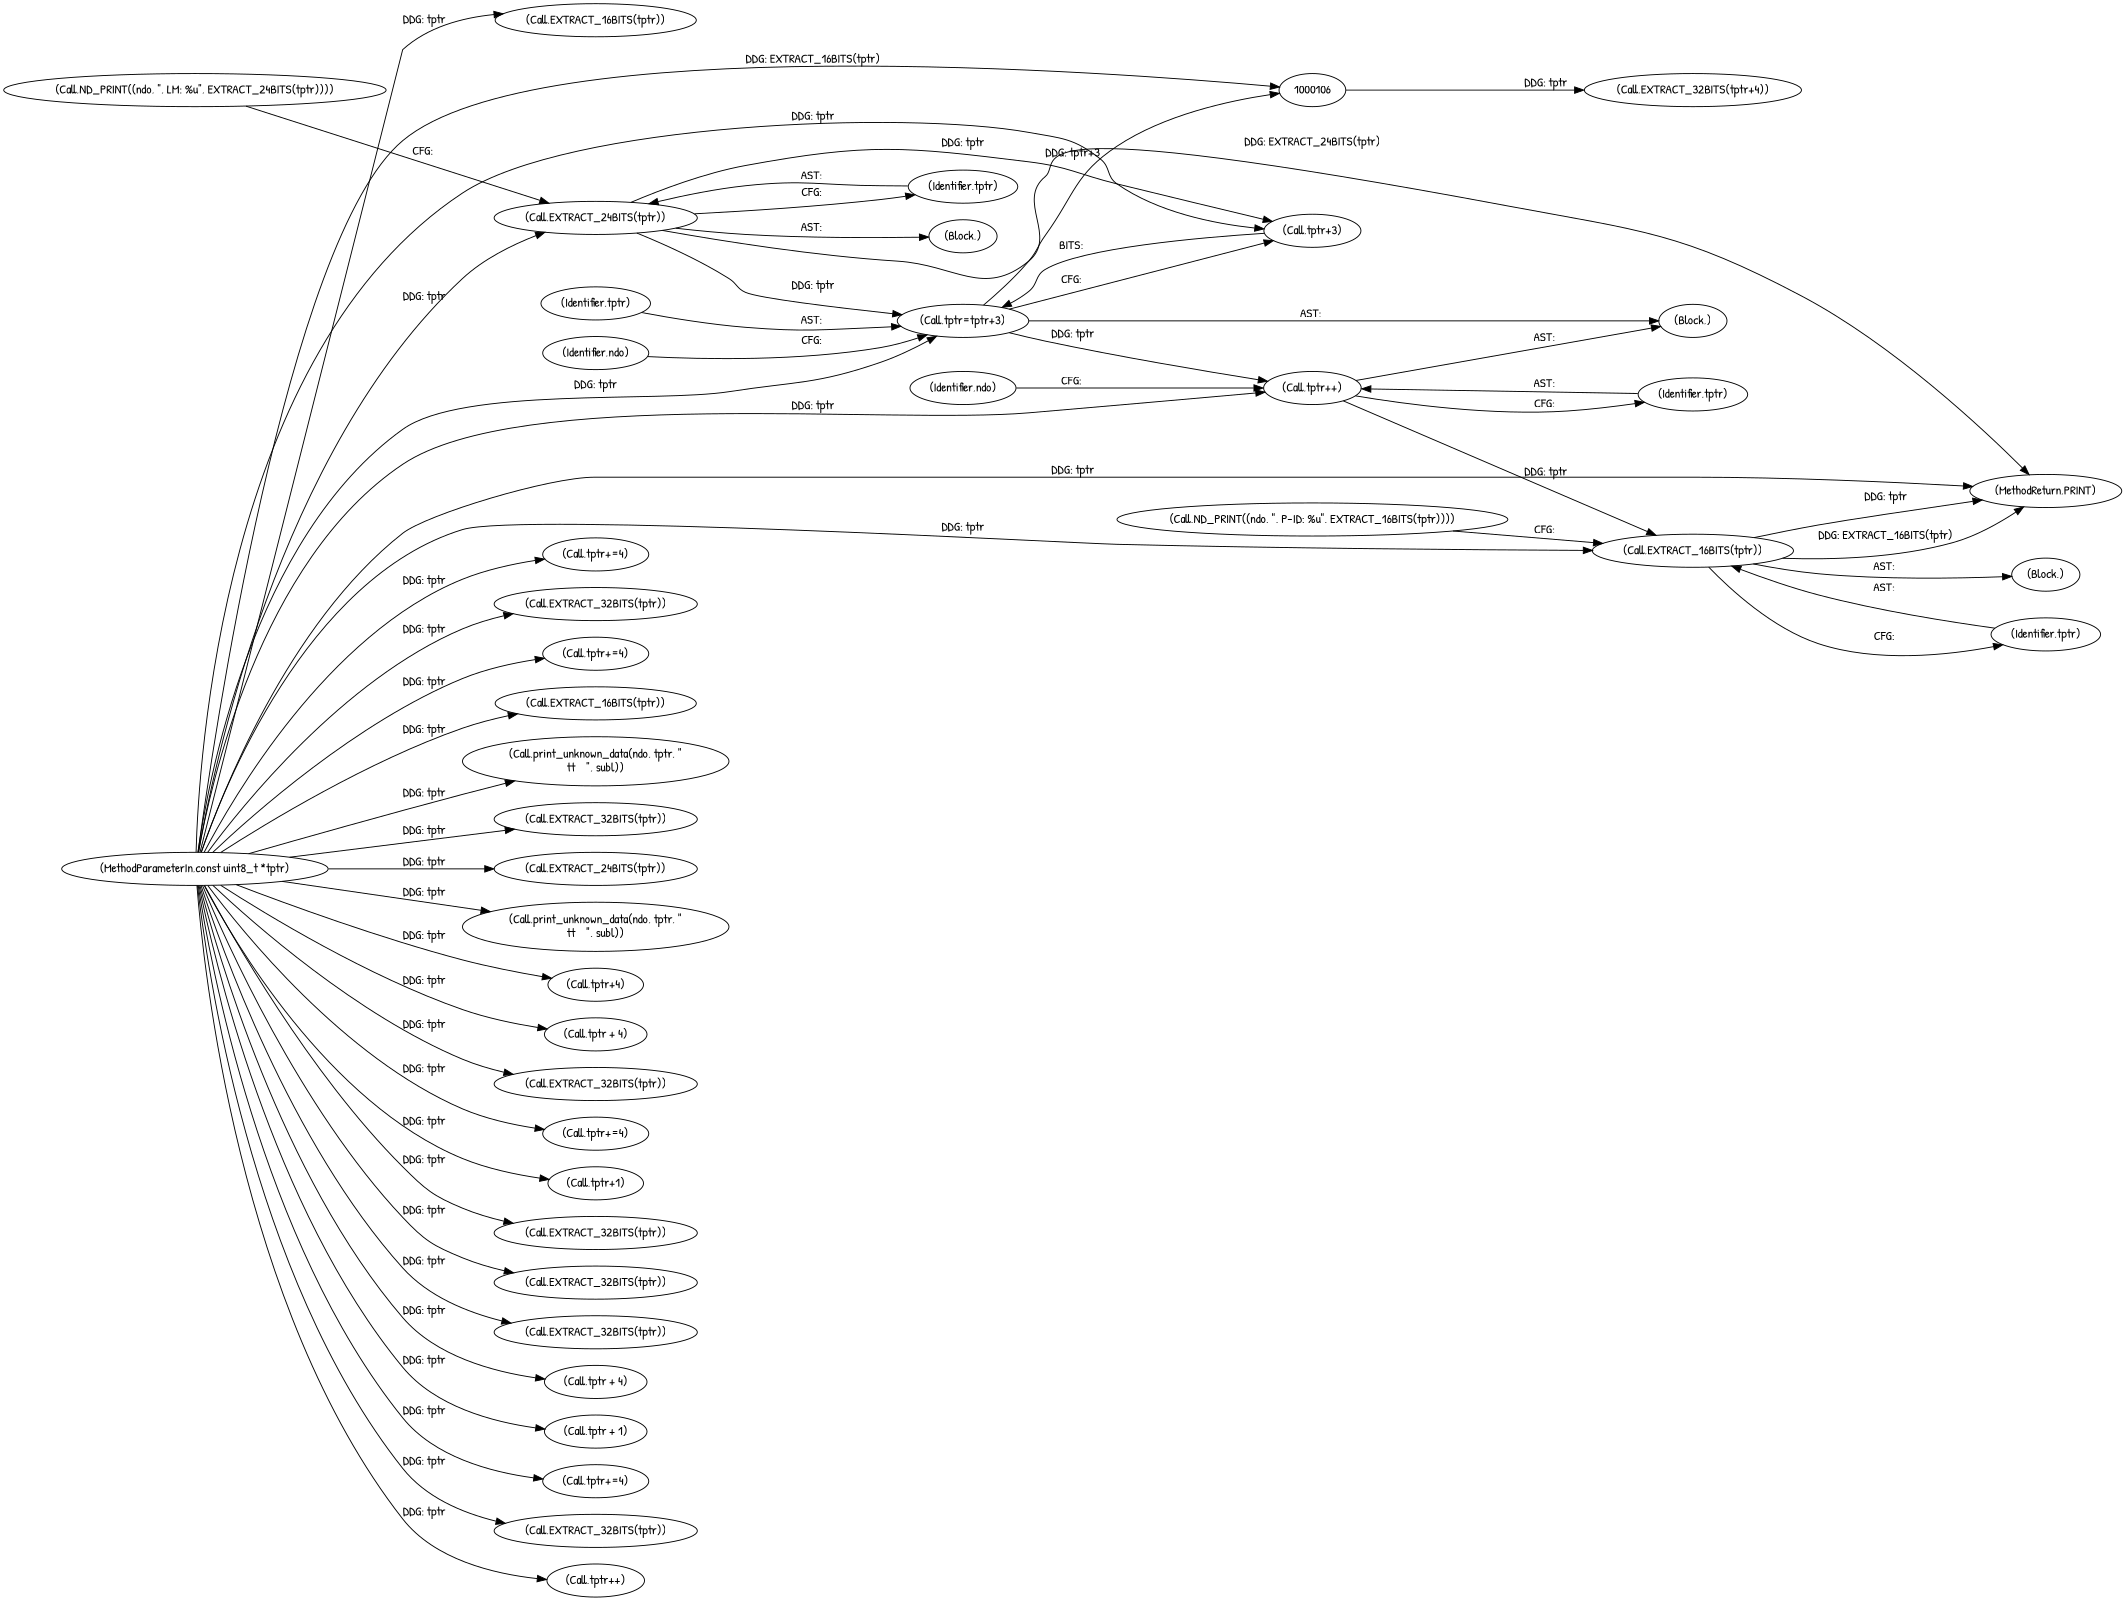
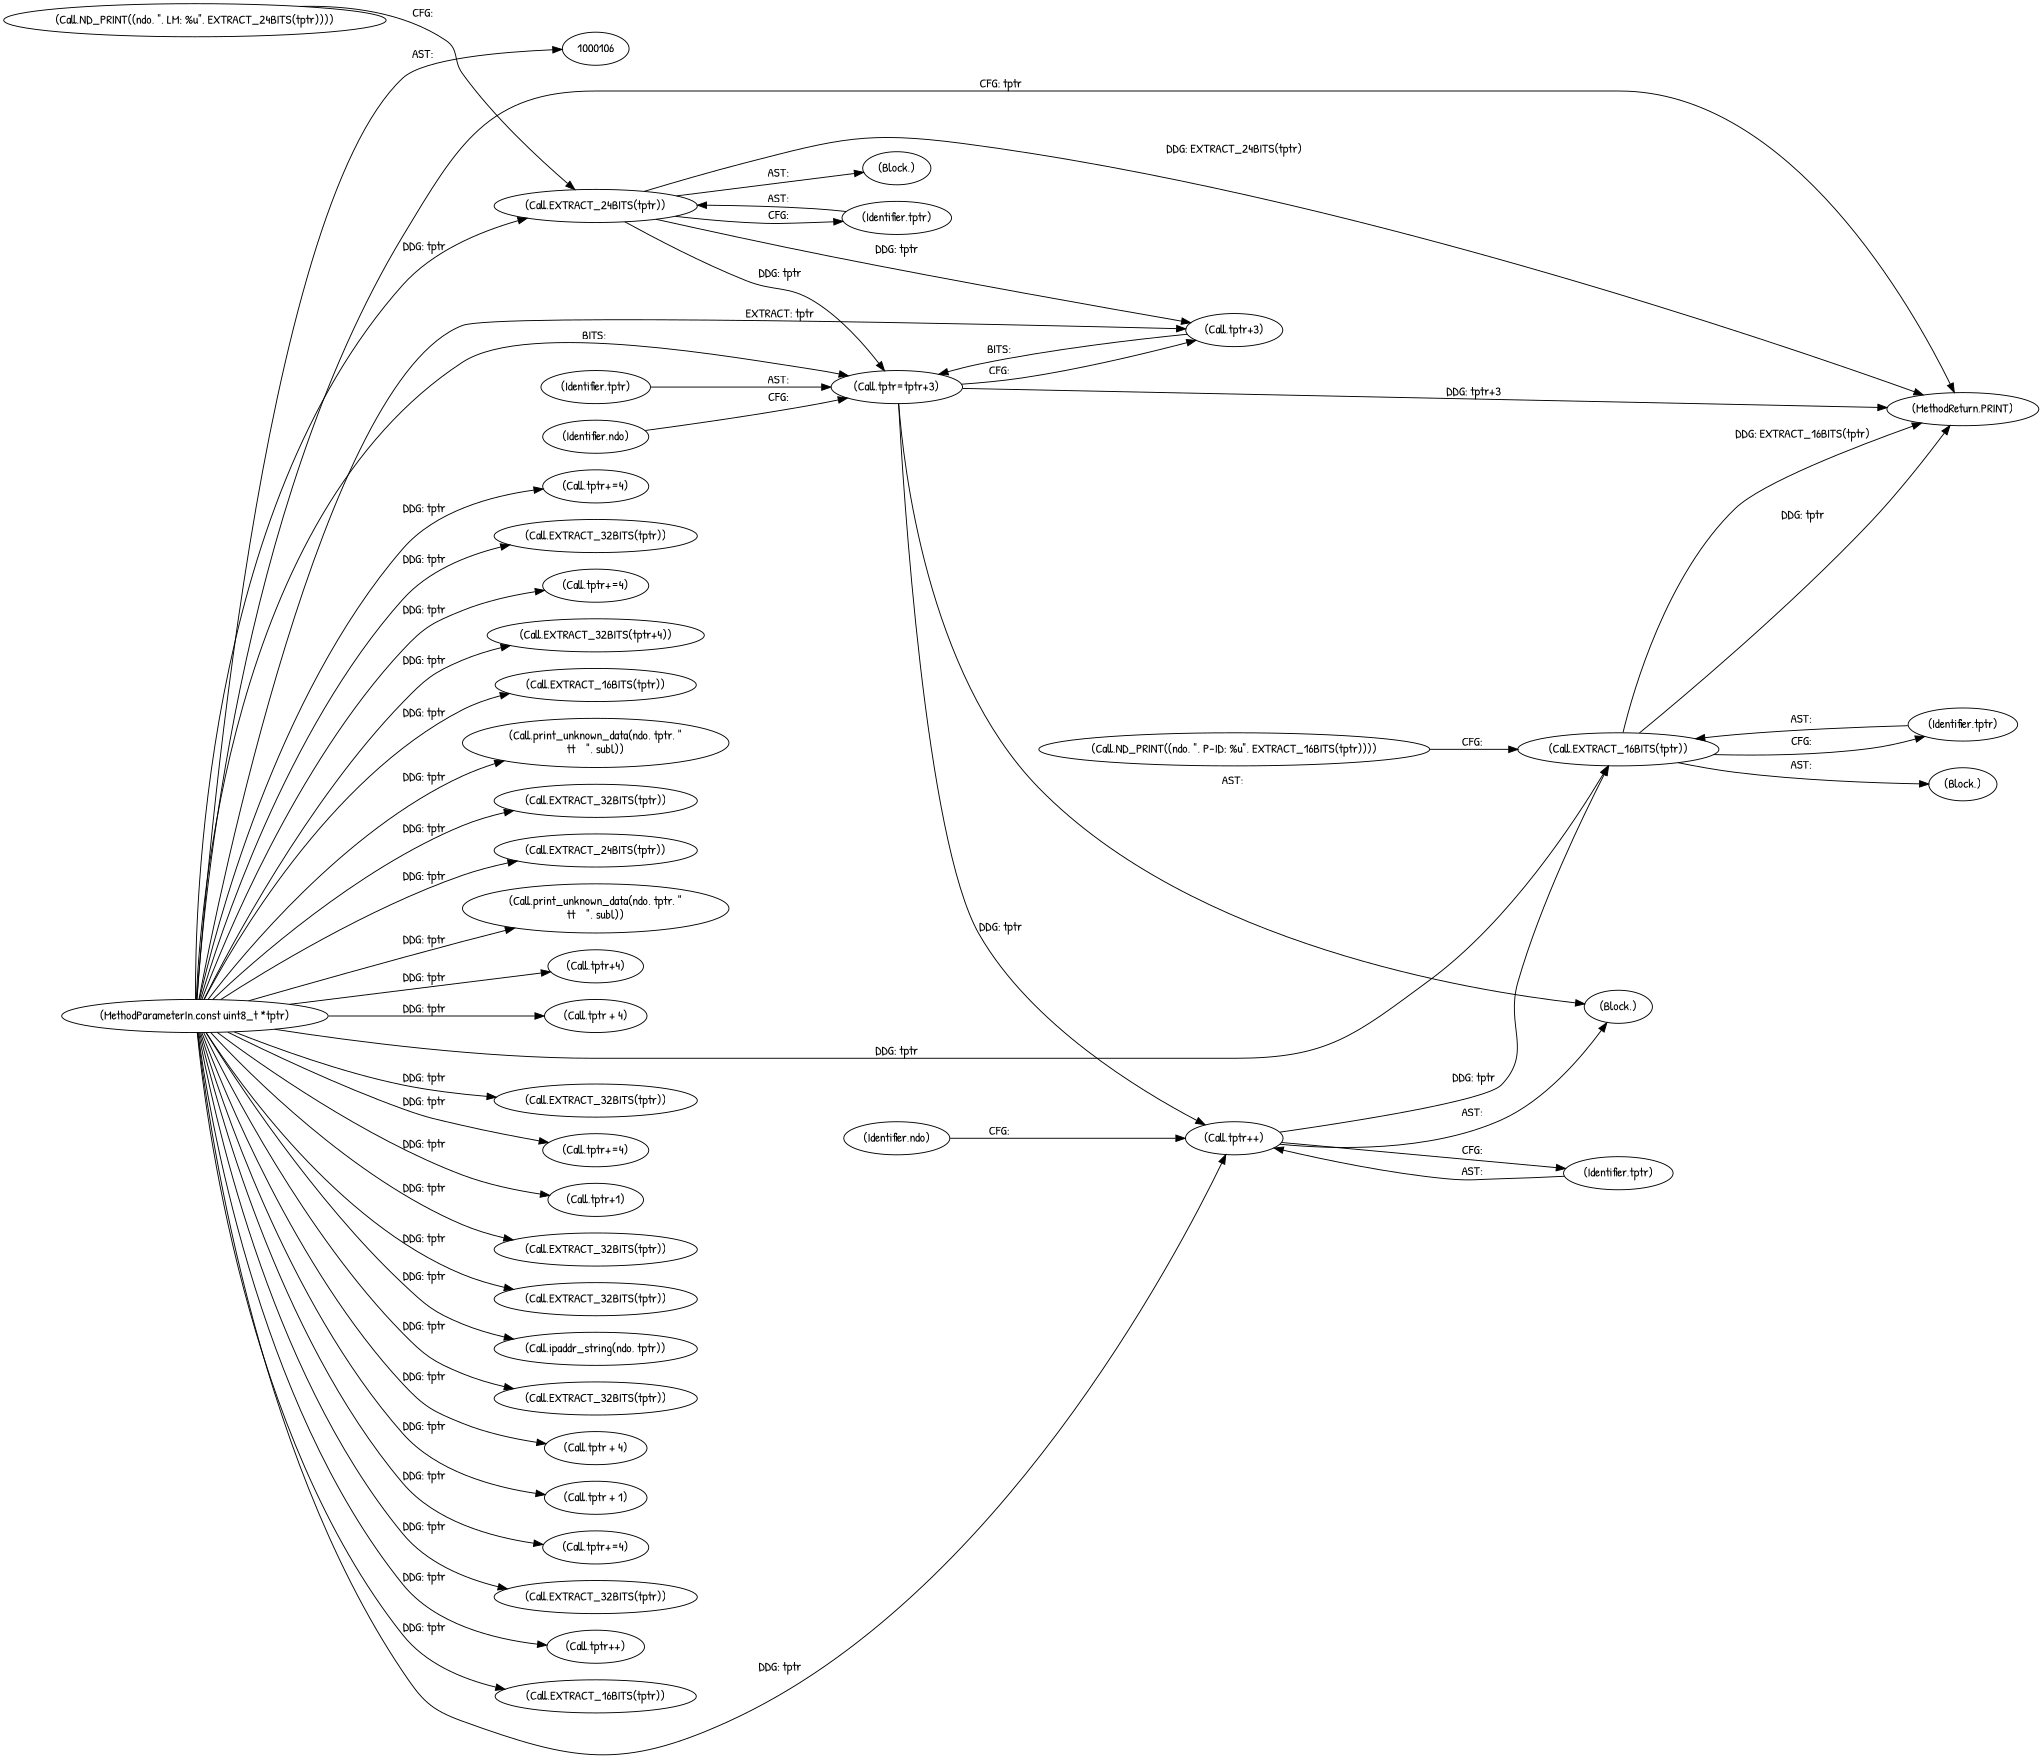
edge "(MethodParameterIn,const uint8_t *tptr)" -> "1000106": label "DDG: EXTRACT_16BITS(tptr)" -> "AST: "
edge "1000106" -> "(Call,EXTRACT_32BITS(tptr+4))": now "(MethodParameterIn,const uint8_t *tptr)" -> "(Call,EXTRACT_32BITS(tptr+4))"
edge "(MethodParameterIn,const uint8_t *tptr)" -> "(Call,tptr+3)": label "DDG: tptr" -> "EXTRACT: tptr"
edge "(Call,tptr=tptr+3)" -> "1000106": now "(Call,tptr=tptr+3)" -> "(MethodReturn,PRINT)"
edge "(MethodParameterIn,const uint8_t *tptr)" -> "(Call,tptr=tptr+3)": label "DDG: tptr" -> "BITS: "
edge "(MethodParameterIn,const uint8_t *tptr)" -> "(MethodReturn,PRINT)": label "DDG: tptr" -> "CFG: tptr"
node "(Call,ipaddr_string(ndo, tptr))": added
